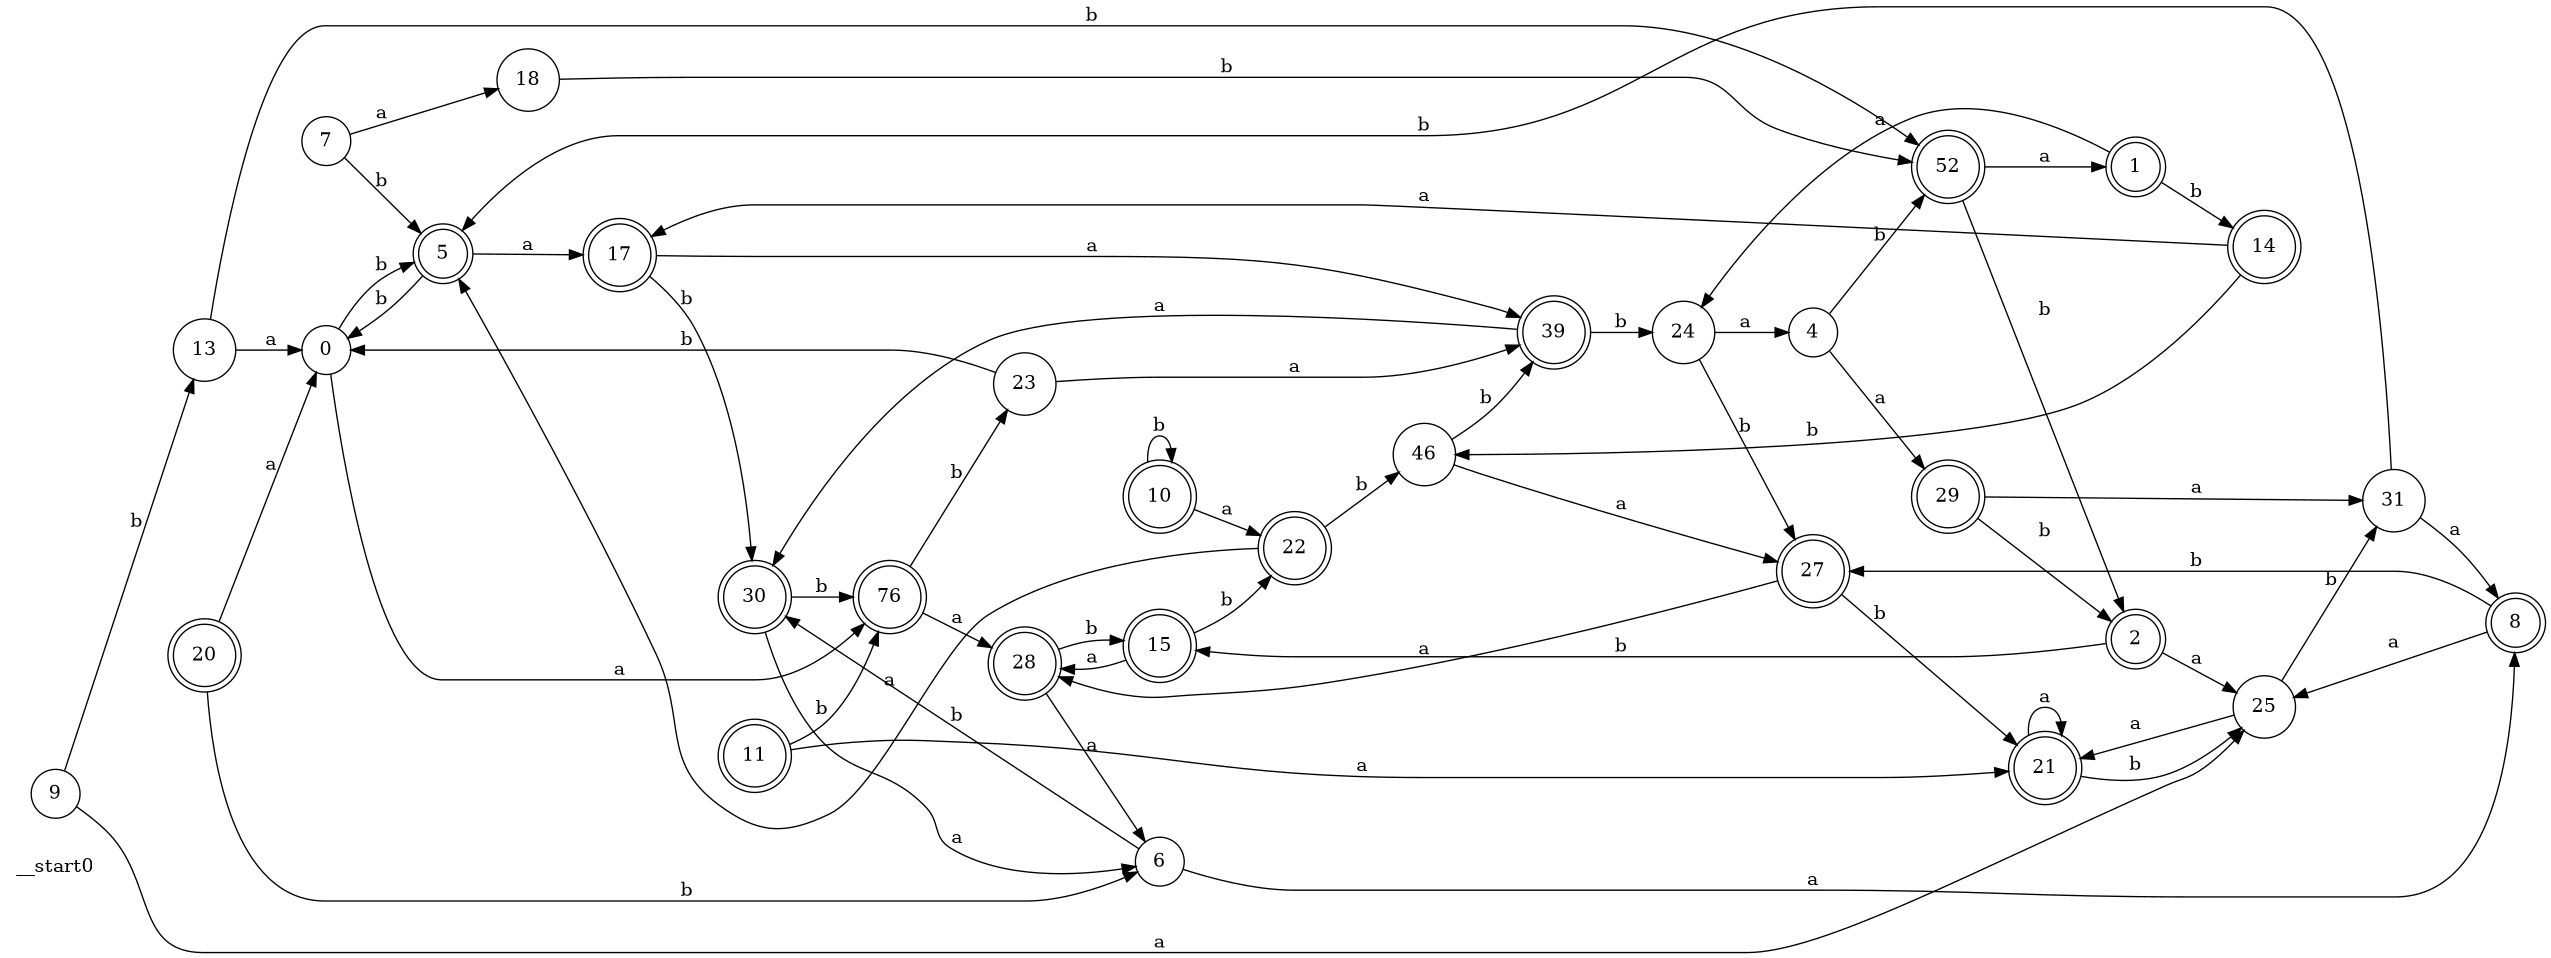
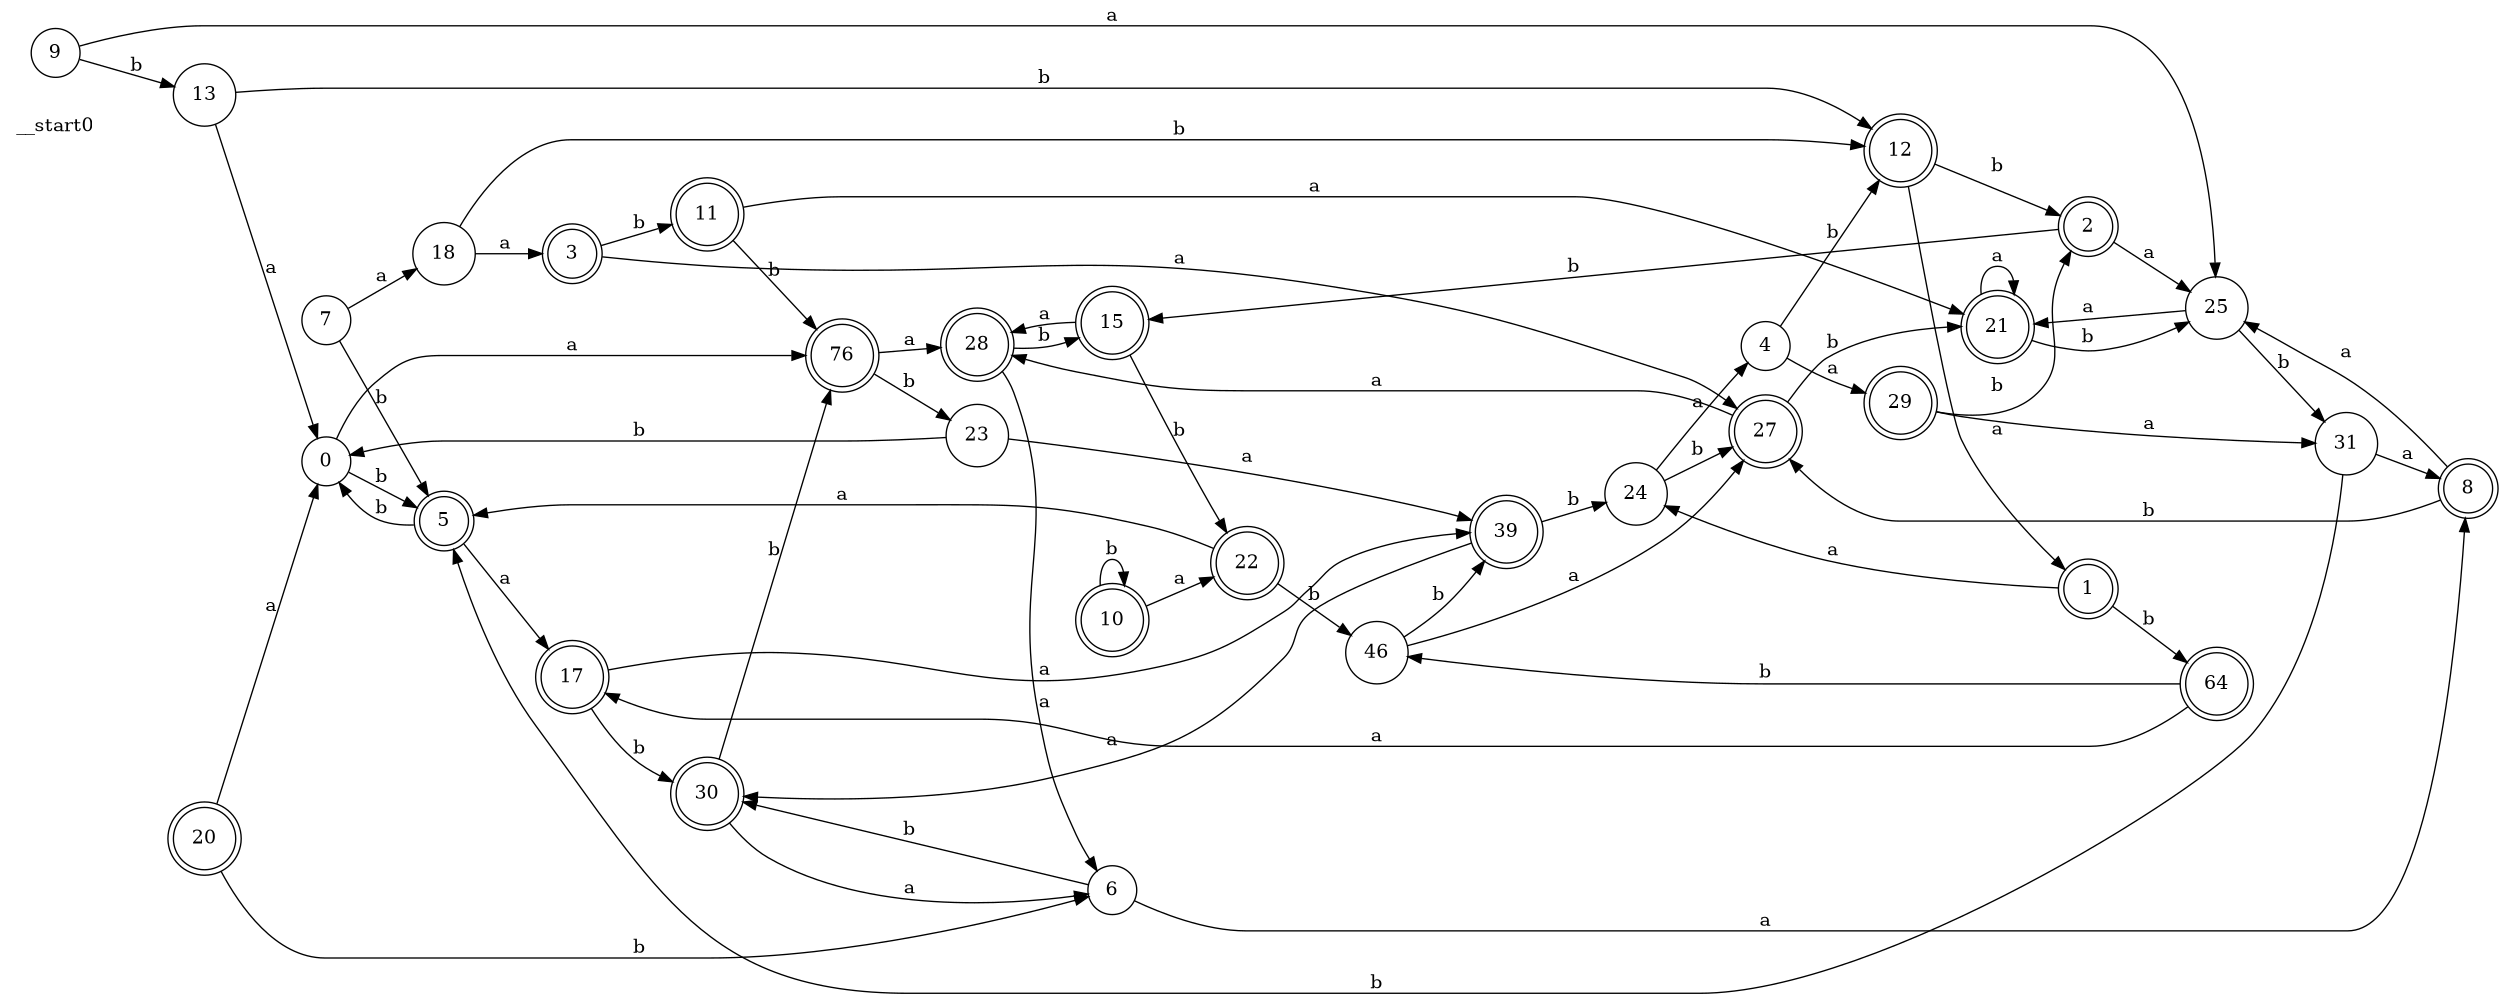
node "52": label "52" -> "12"
node "14": label "14" -> "64"
node "3": added
